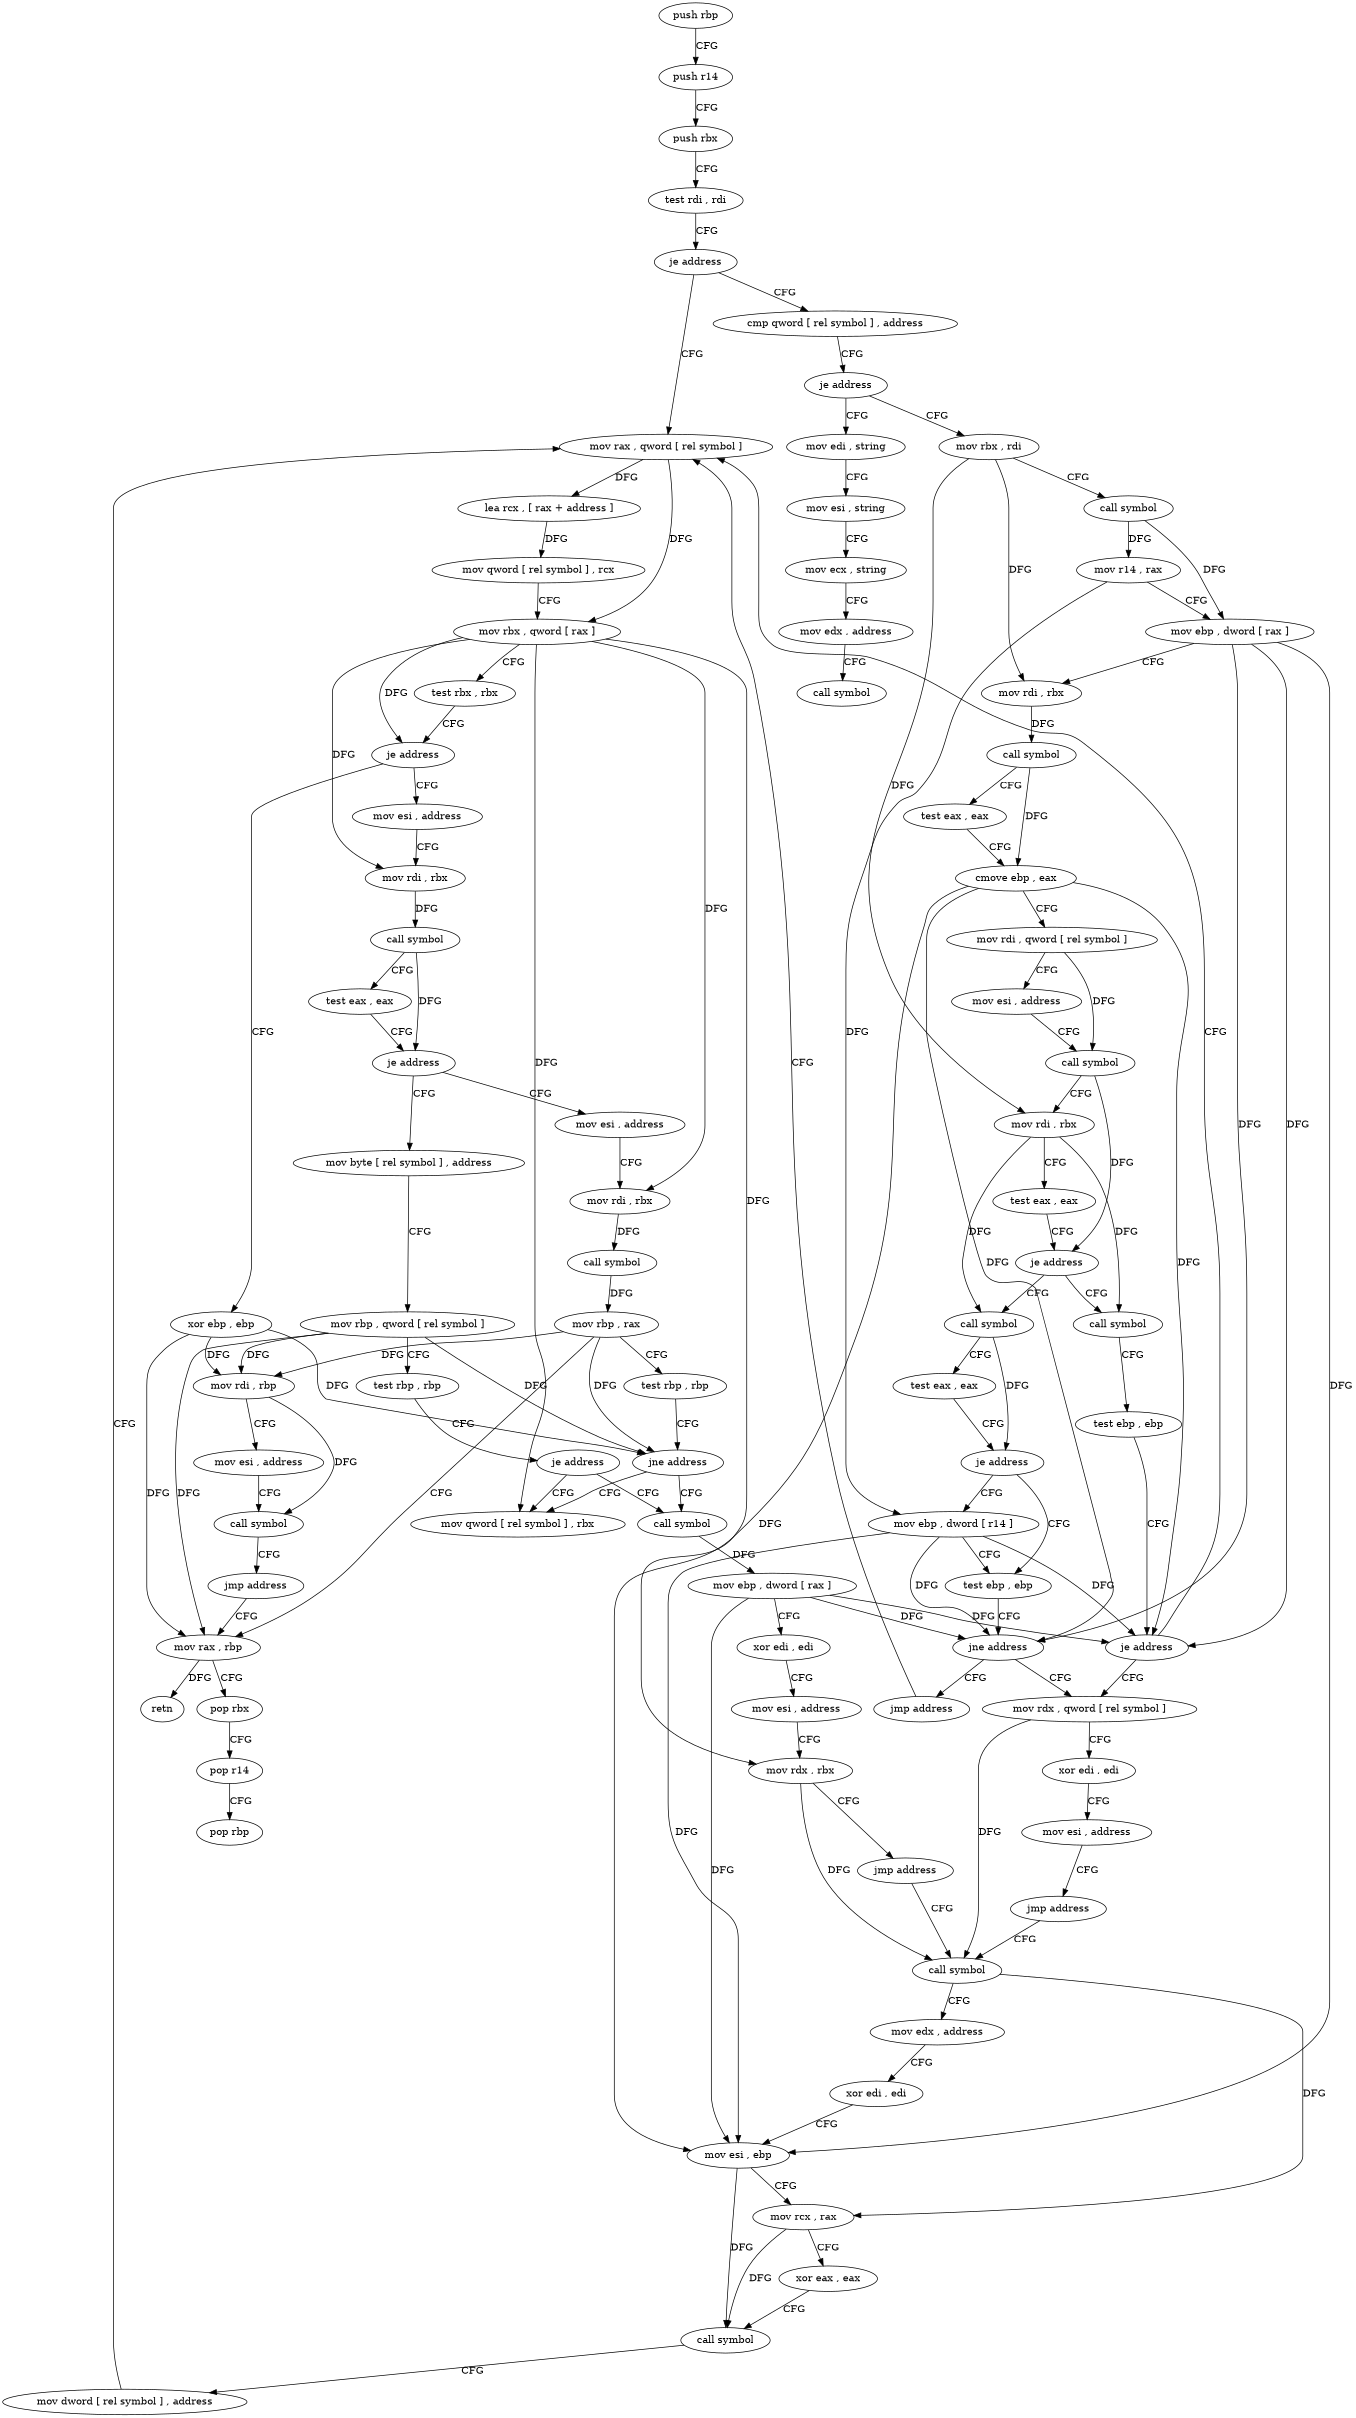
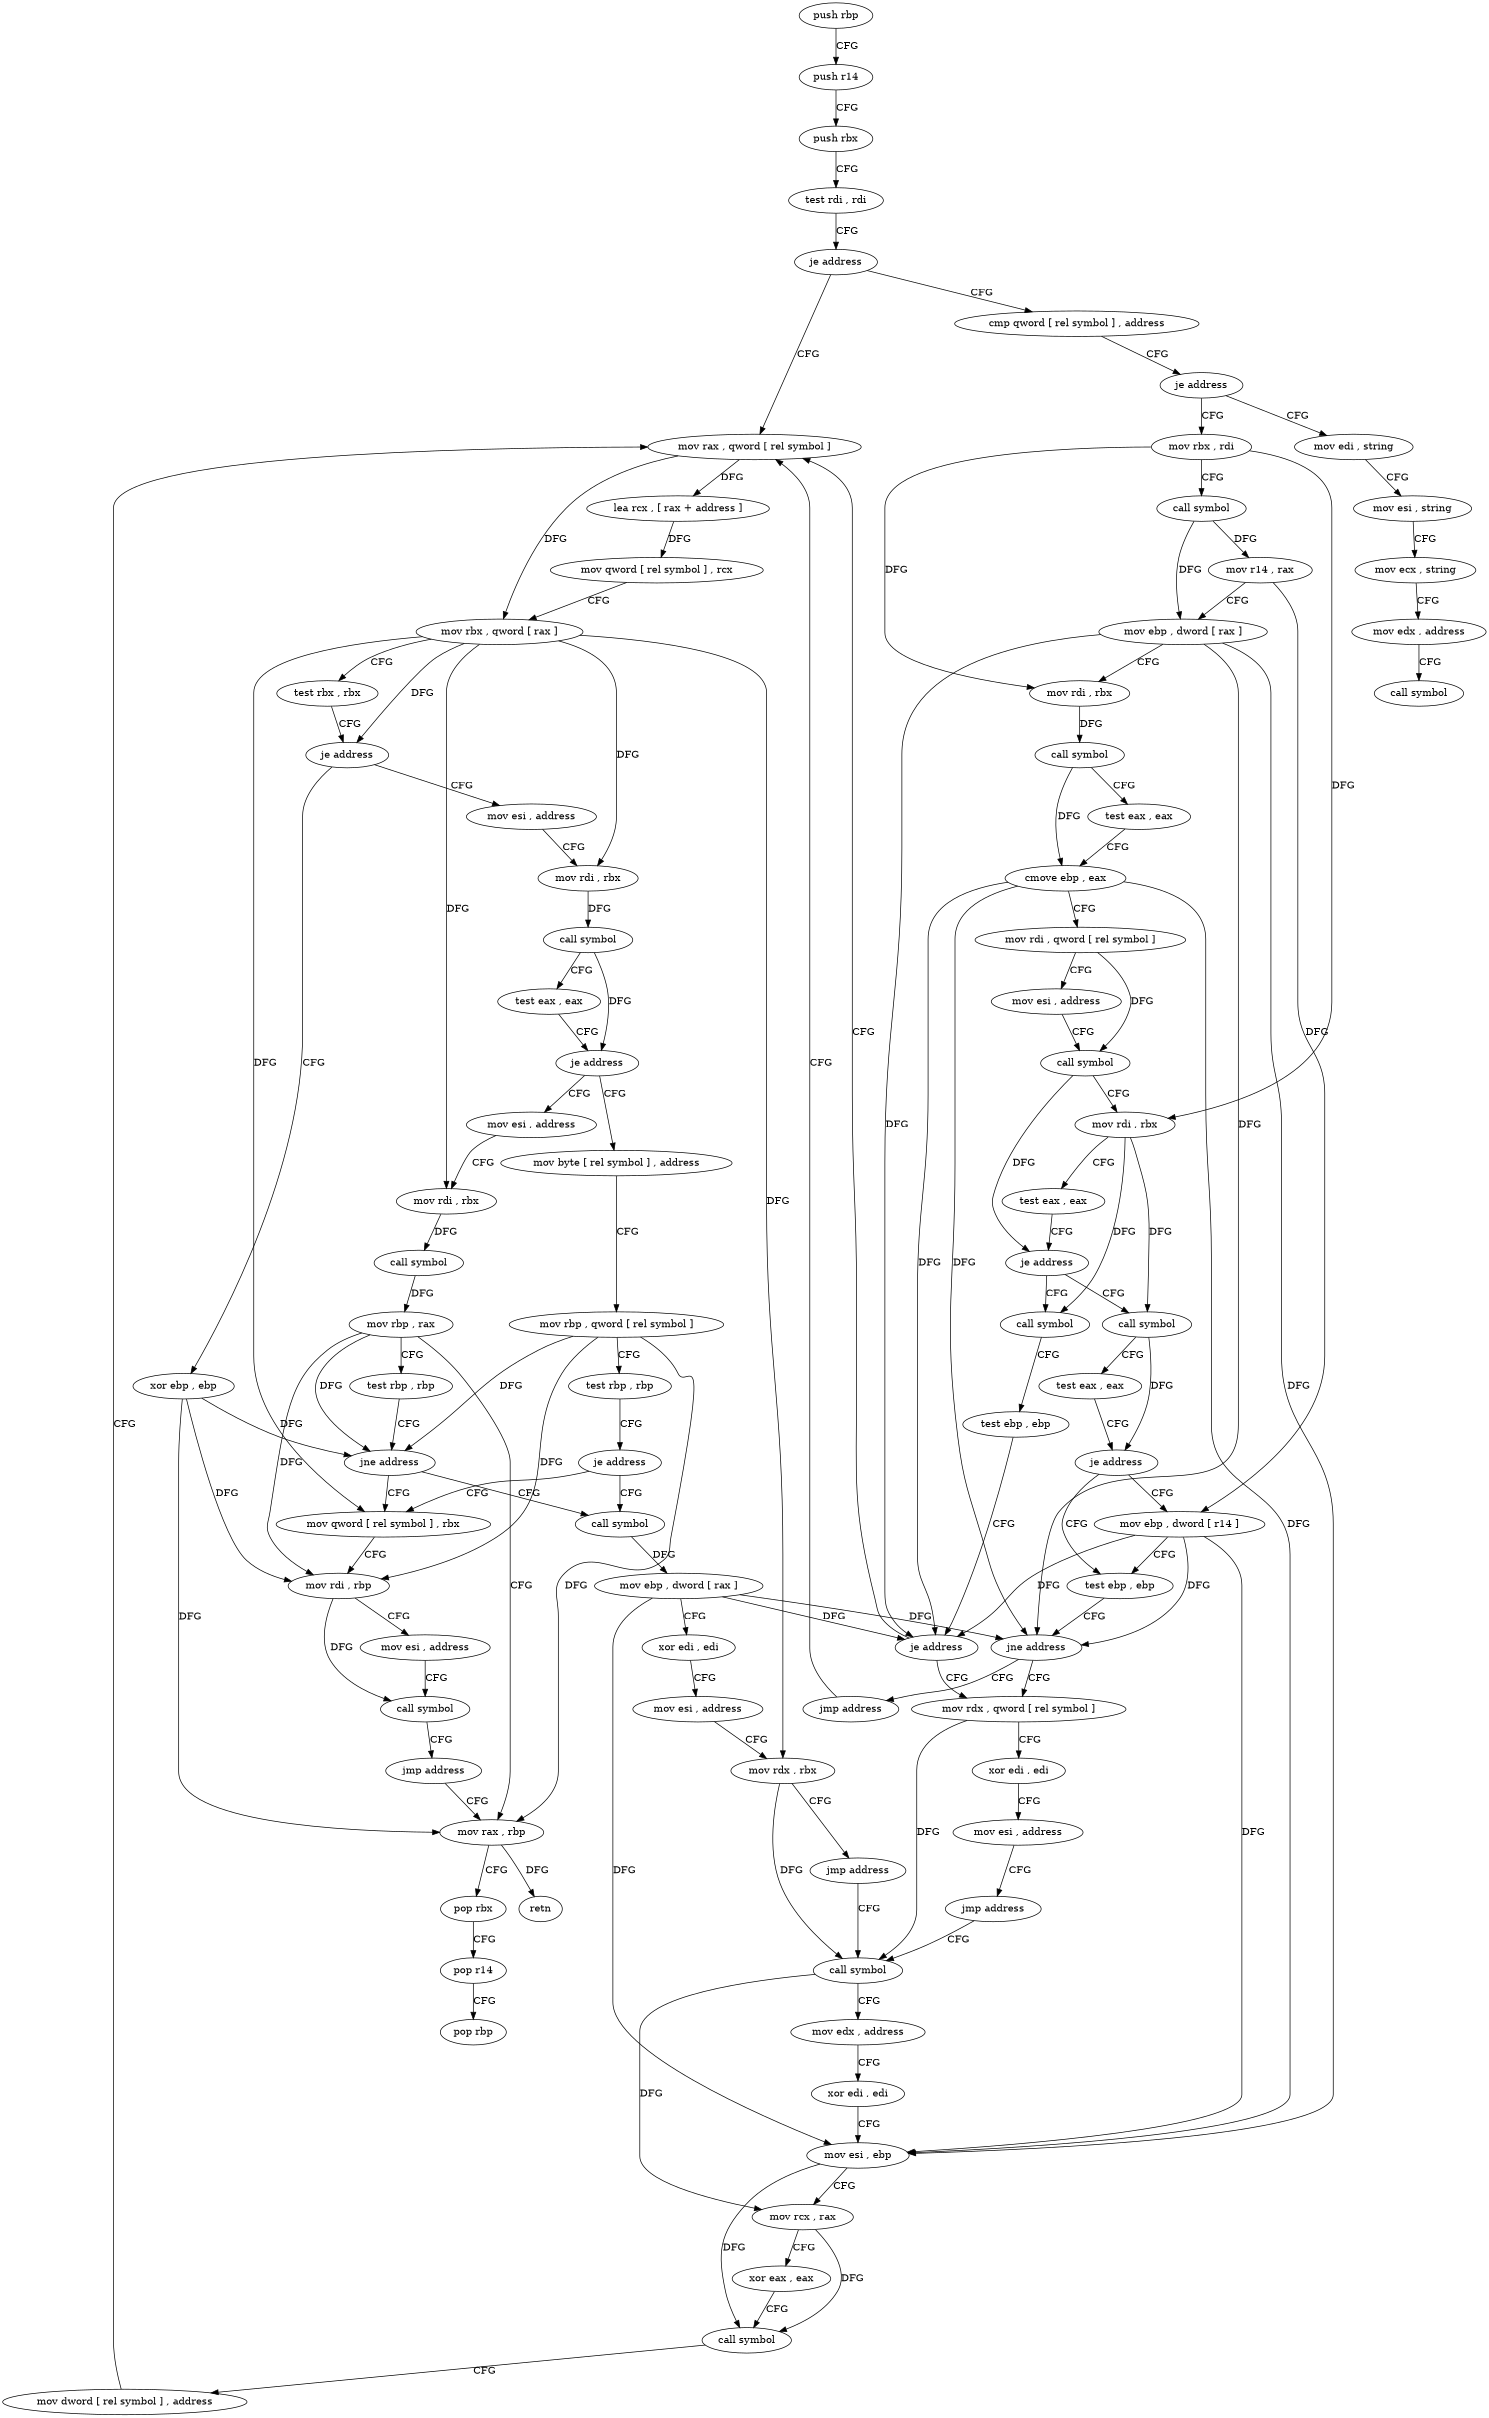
edge "mov qword [ rel symbol ] , rbx" -> "mov rdi , rbp": added, label "CFG"
